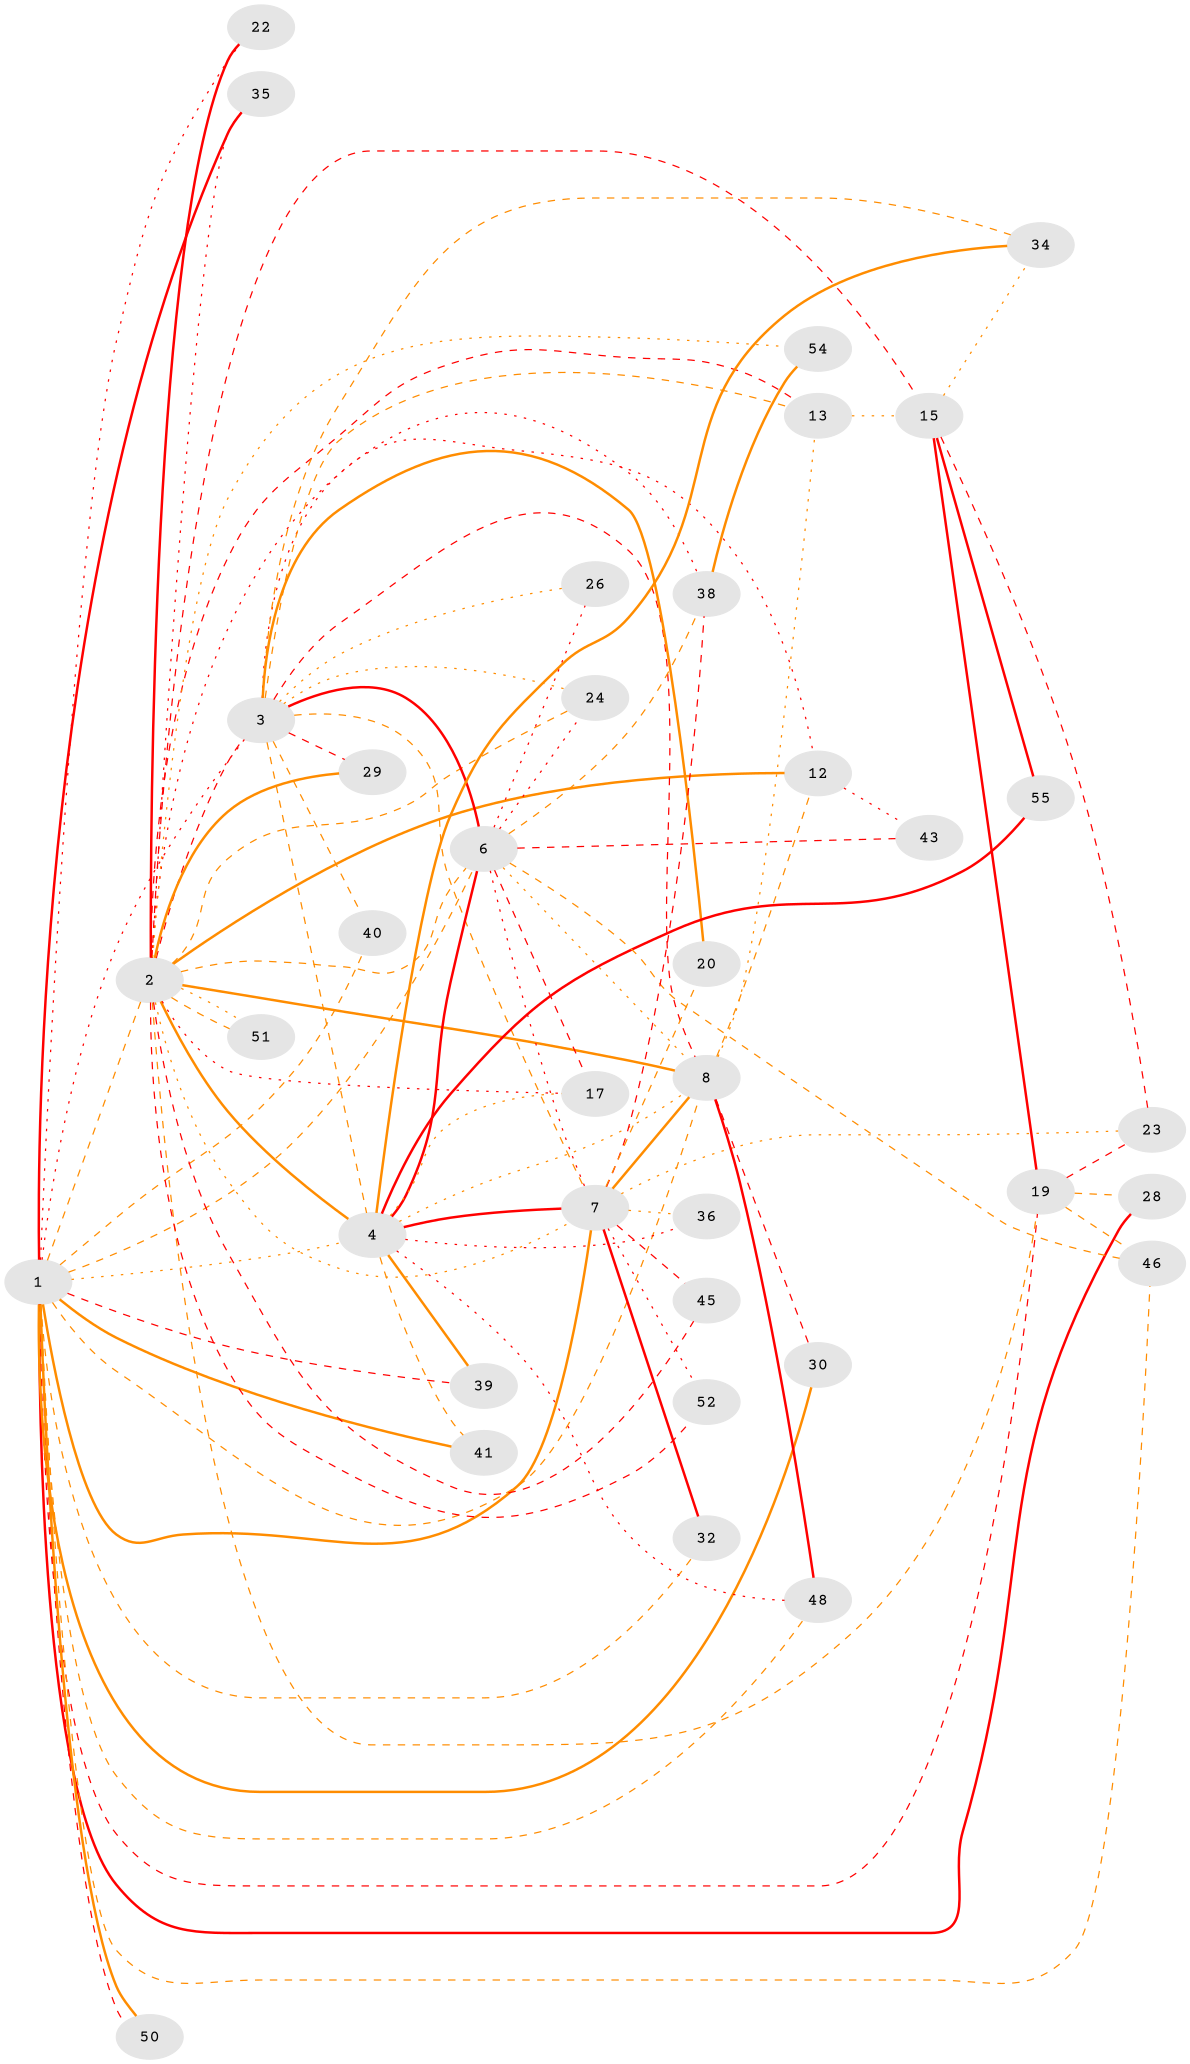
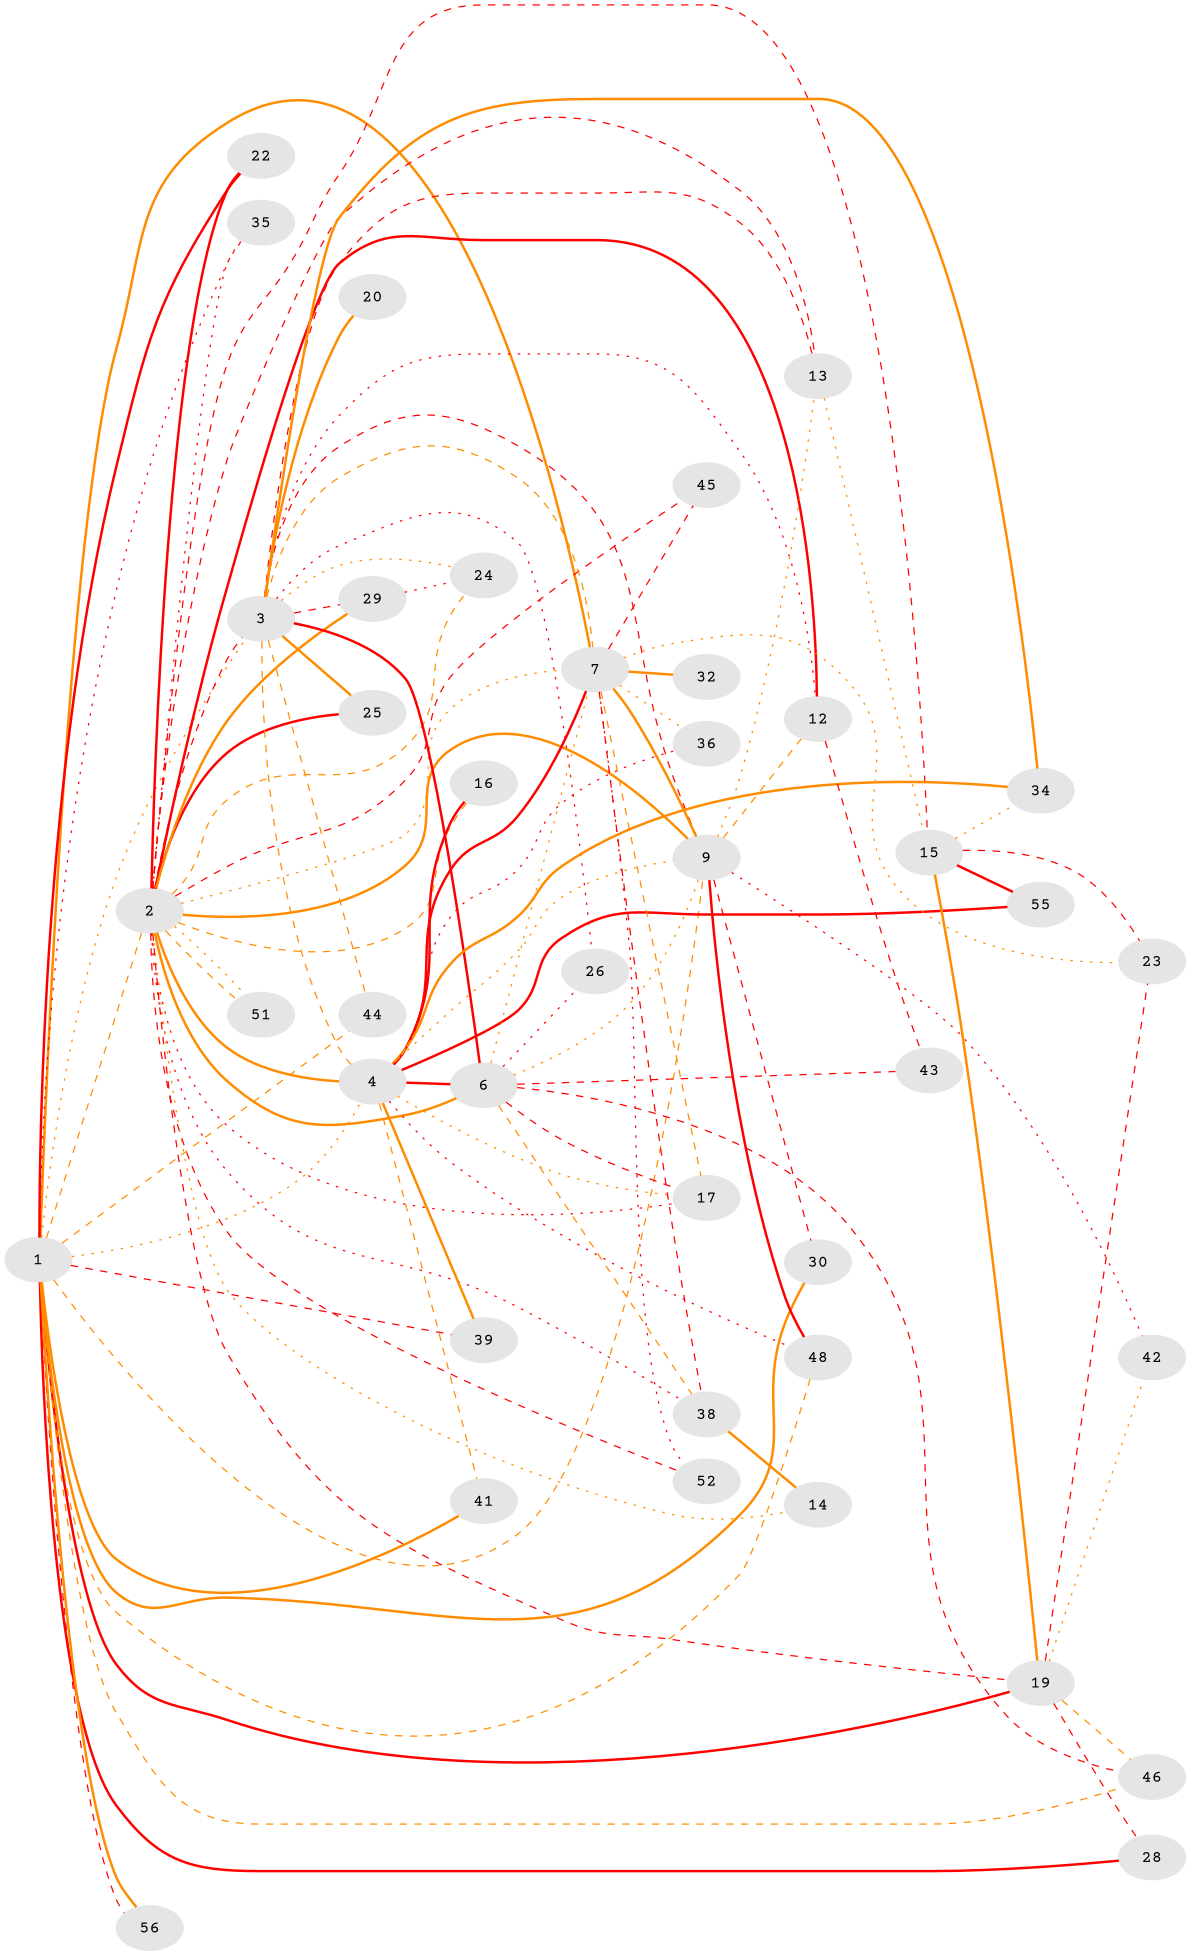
edge "34" -- "3": style dashed -> bold
node "54": label "54" -> "14"
edge "13" -- "3": color darkorange -> red
edge "22" -- "1": style dotted -> bold
edge "35" -- "1": style bold -> dotted
edge "26" -- "3": color darkorange -> red
node "25": added
edge "24" -- "6": now "24" -- "29"
node "16": added
edge "15" -- "19": color red -> darkorange
edge "12" -- "43": style dotted -> dashed
edge "12" -- "2": color darkorange -> red
node "40": label "40" -> "44"
edge "6" -- "2": style dashed -> bold
edge "3" -- "1": color red -> darkorange
edge "6" -- "7": color red -> darkorange
node "8": label "8" -> "9"
edge "6" -- "46": color darkorange -> red
edge "20" -- "7": now "17" -- "7"
edge "6" -- "1": removed
edge "19" -- "28": color darkorange -> red
node "42": added
edge "7" -- "32": color red -> darkorange
edge "1" -- "32": removed
edge "2" -- "19": color darkorange -> red
edge "19" -- "1": style dashed -> bold
node "50": label "50" -> "56"
